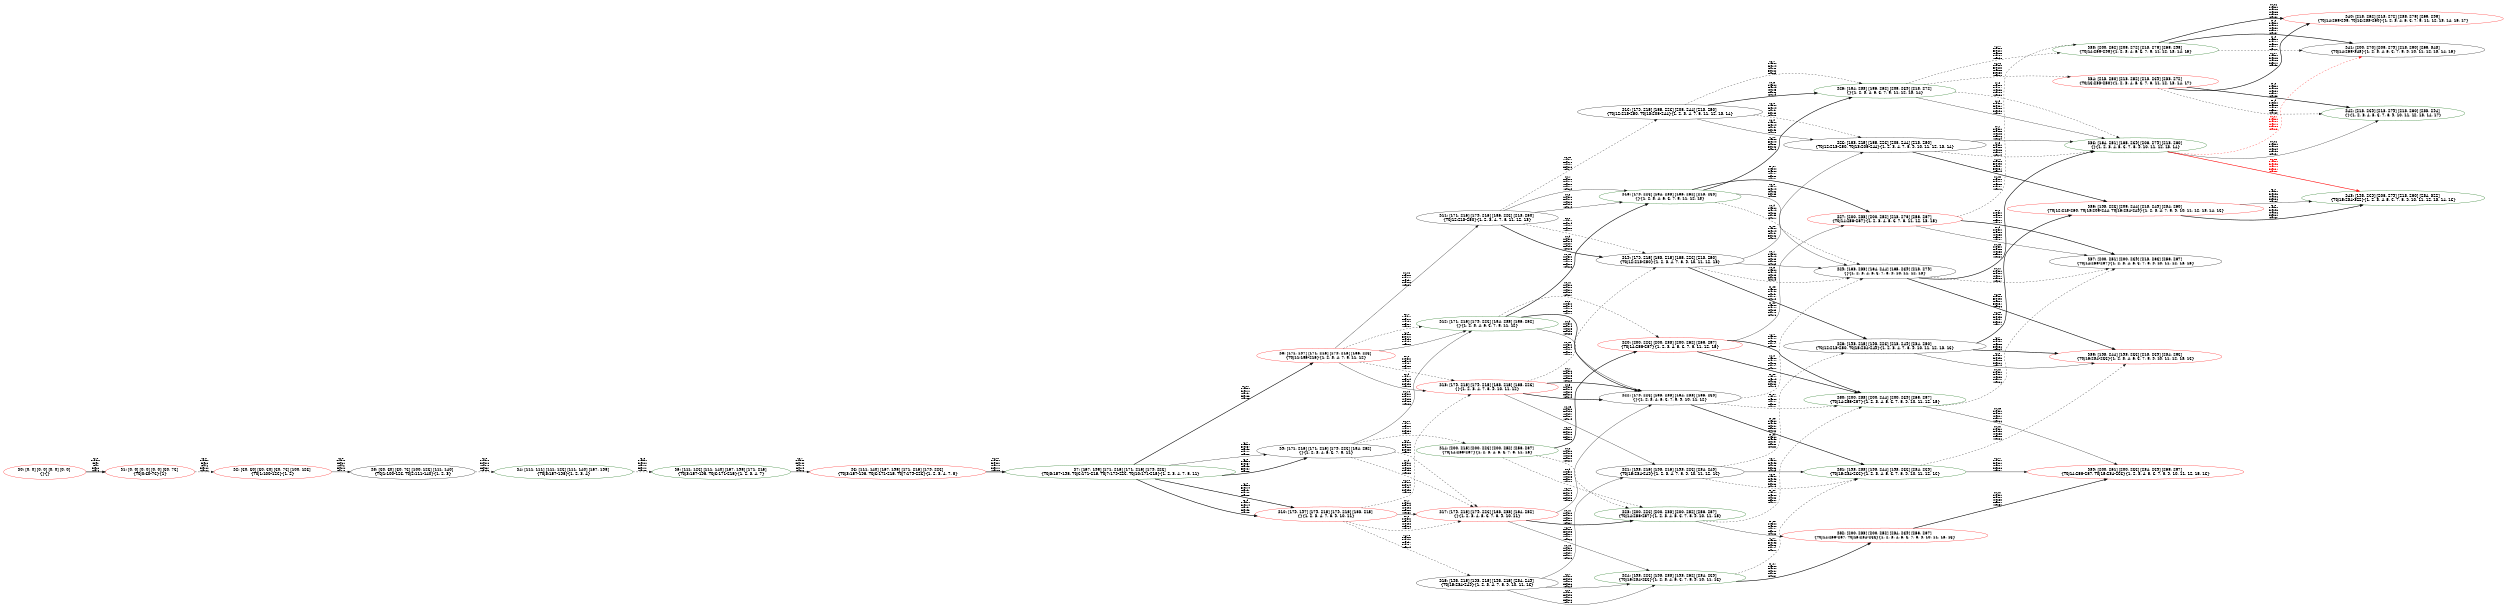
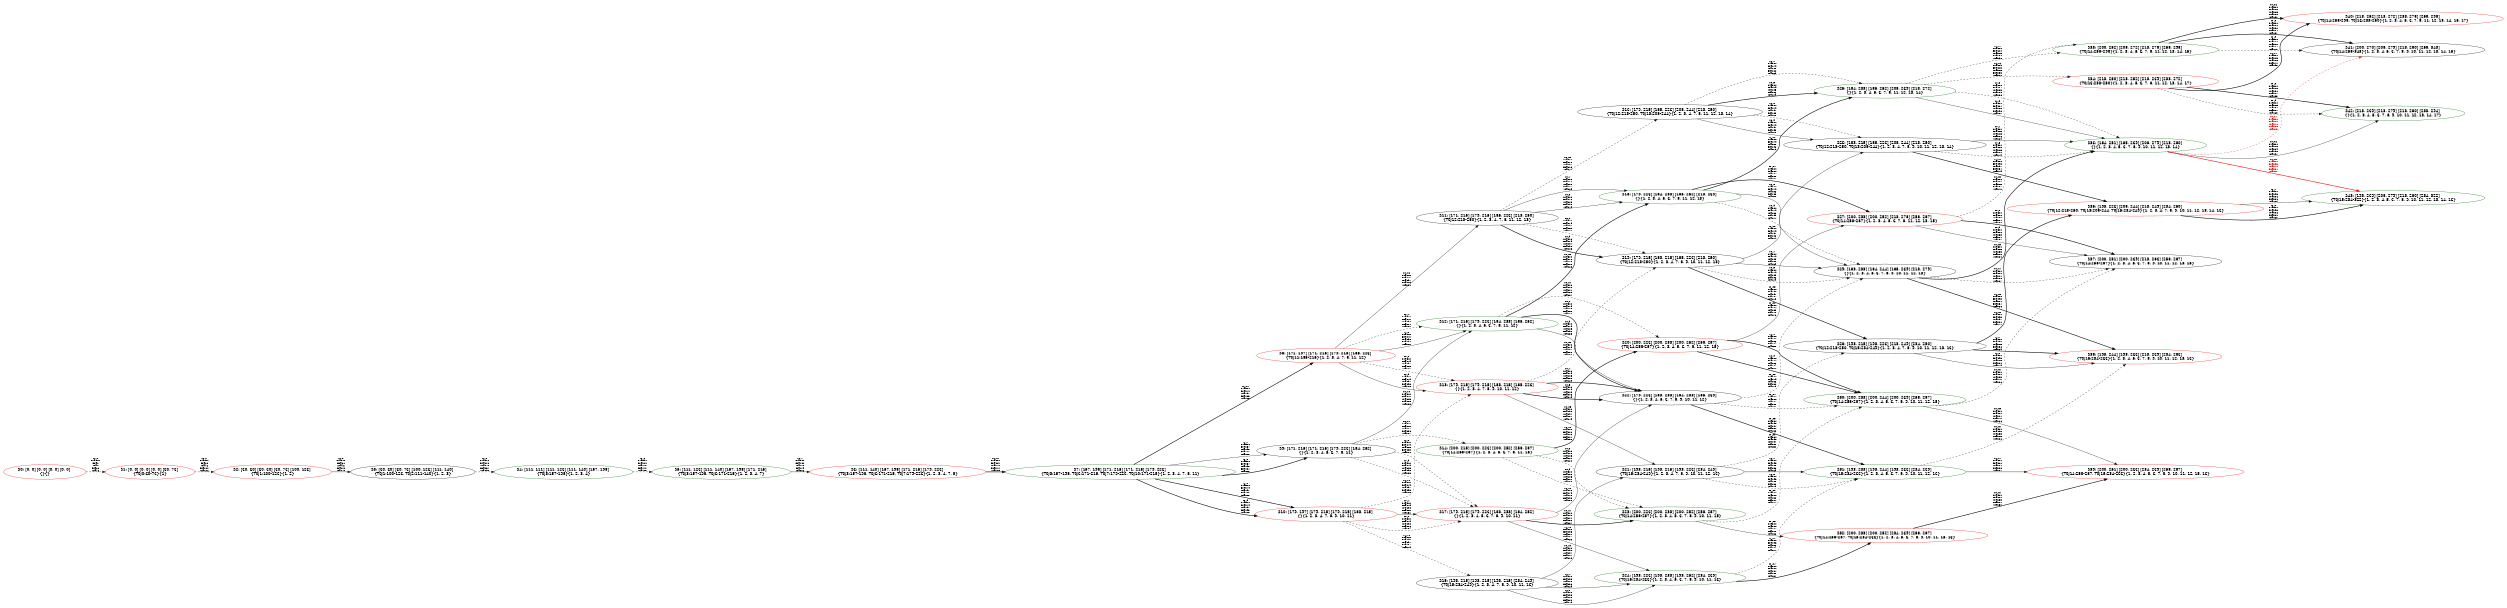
edge "S0: [0, 0] [0, 0] [0, 0] [0, 0] {}{}" -> "S1: [0, 0] [0, 0] [0, 0] [60, 76] {T0J0:60-76}{1}": style bold -> dashed
